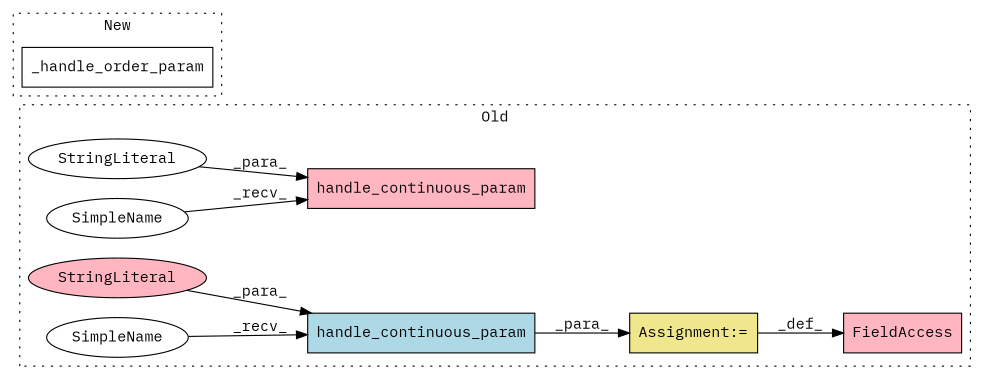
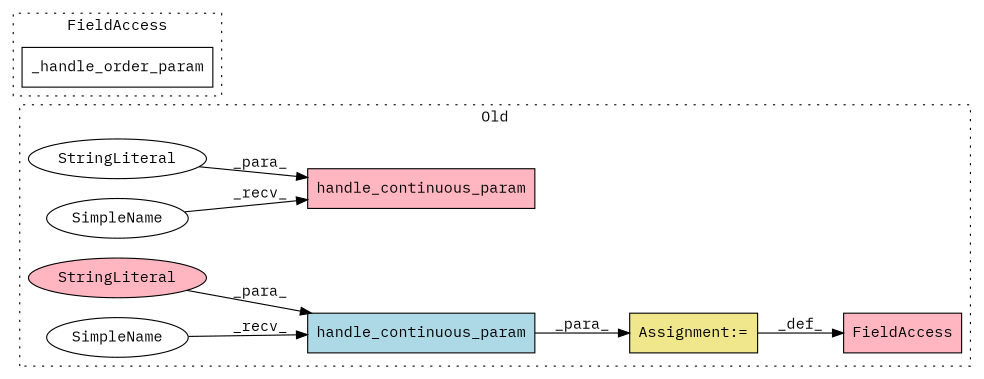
cluster "New": label "New" -> "FieldAccess"
